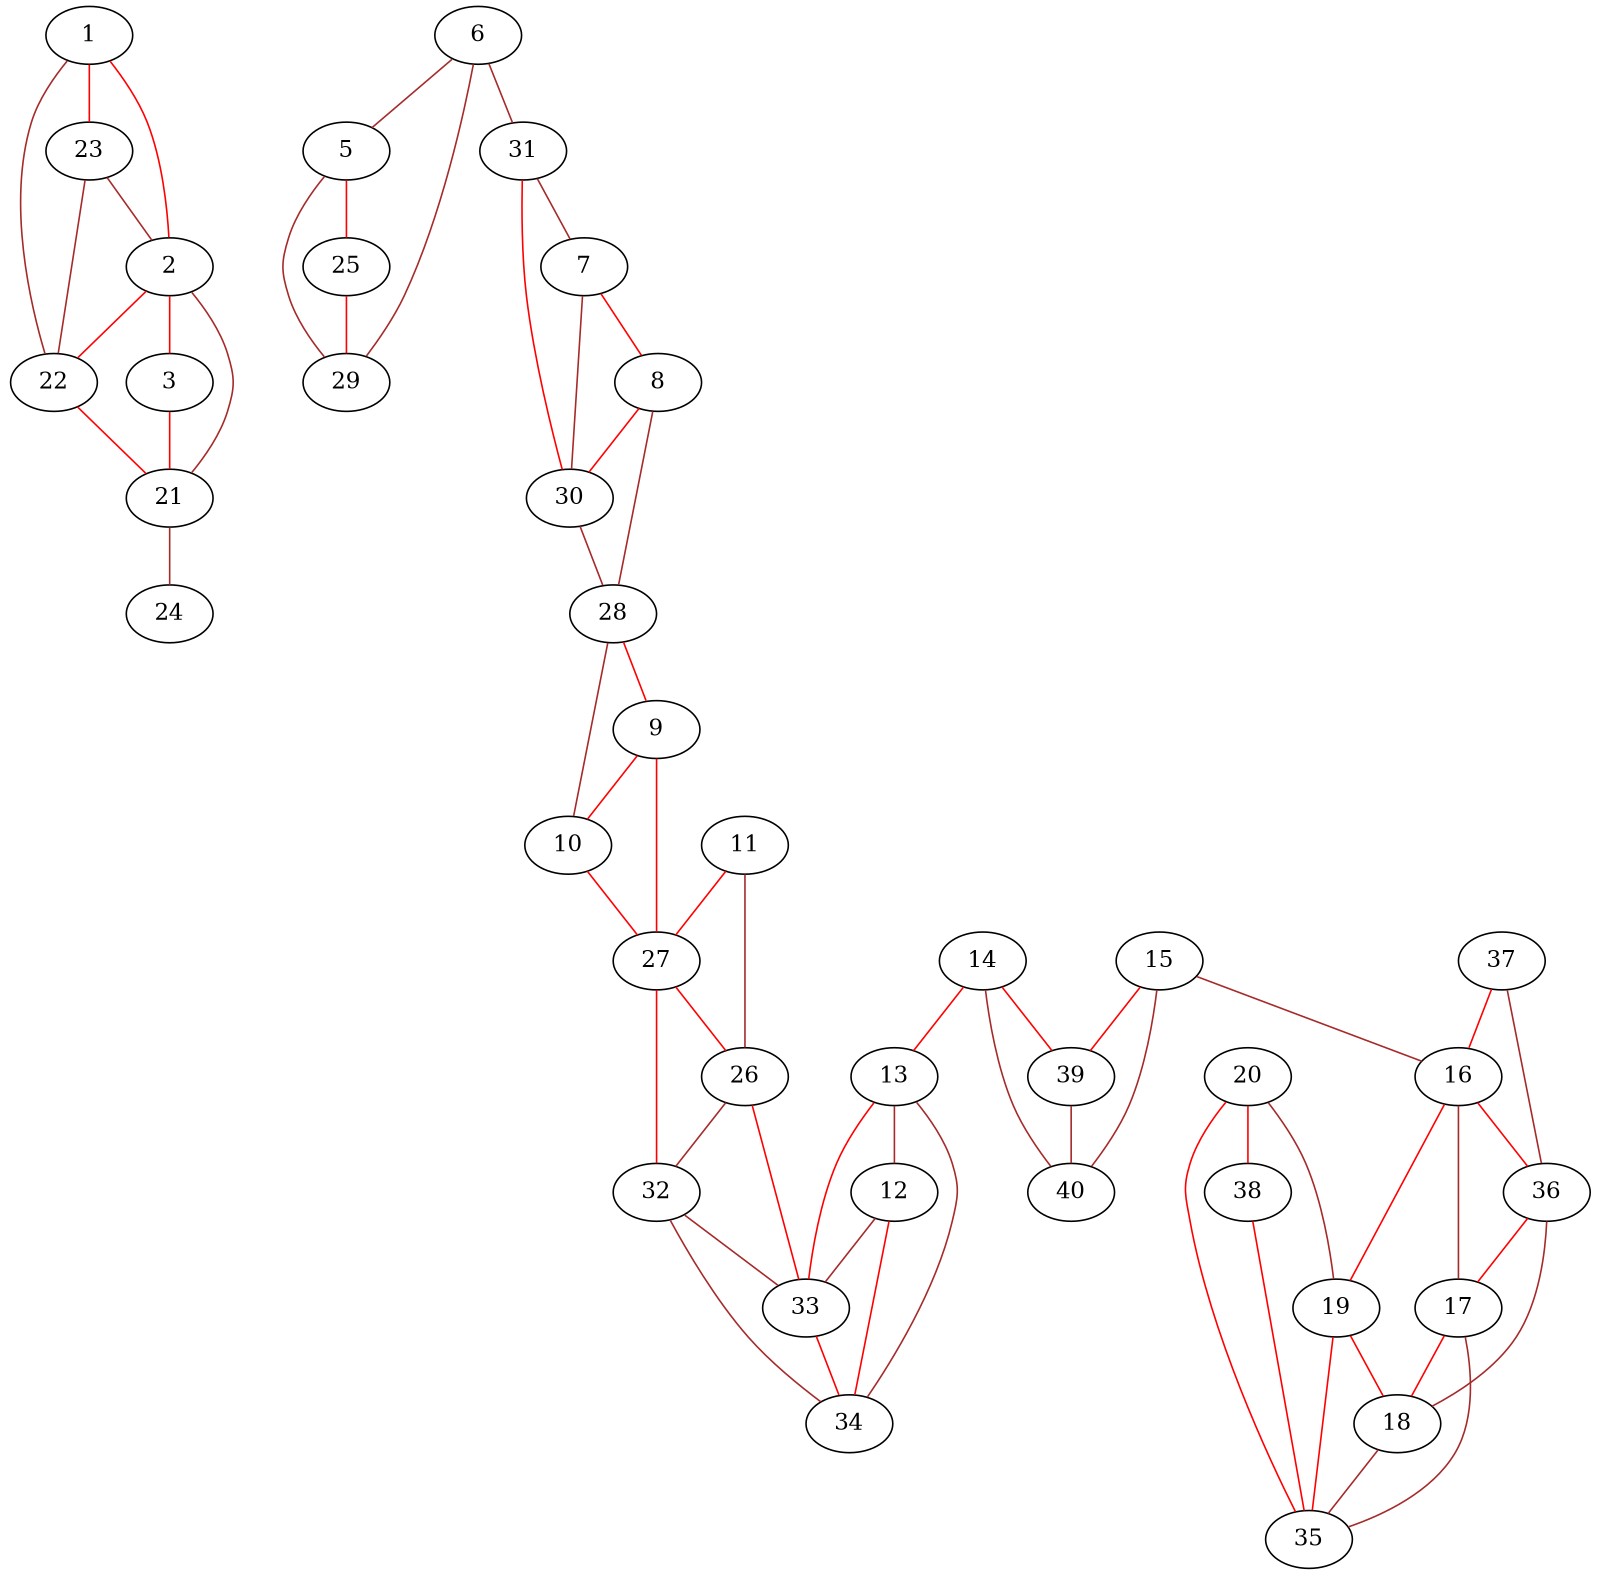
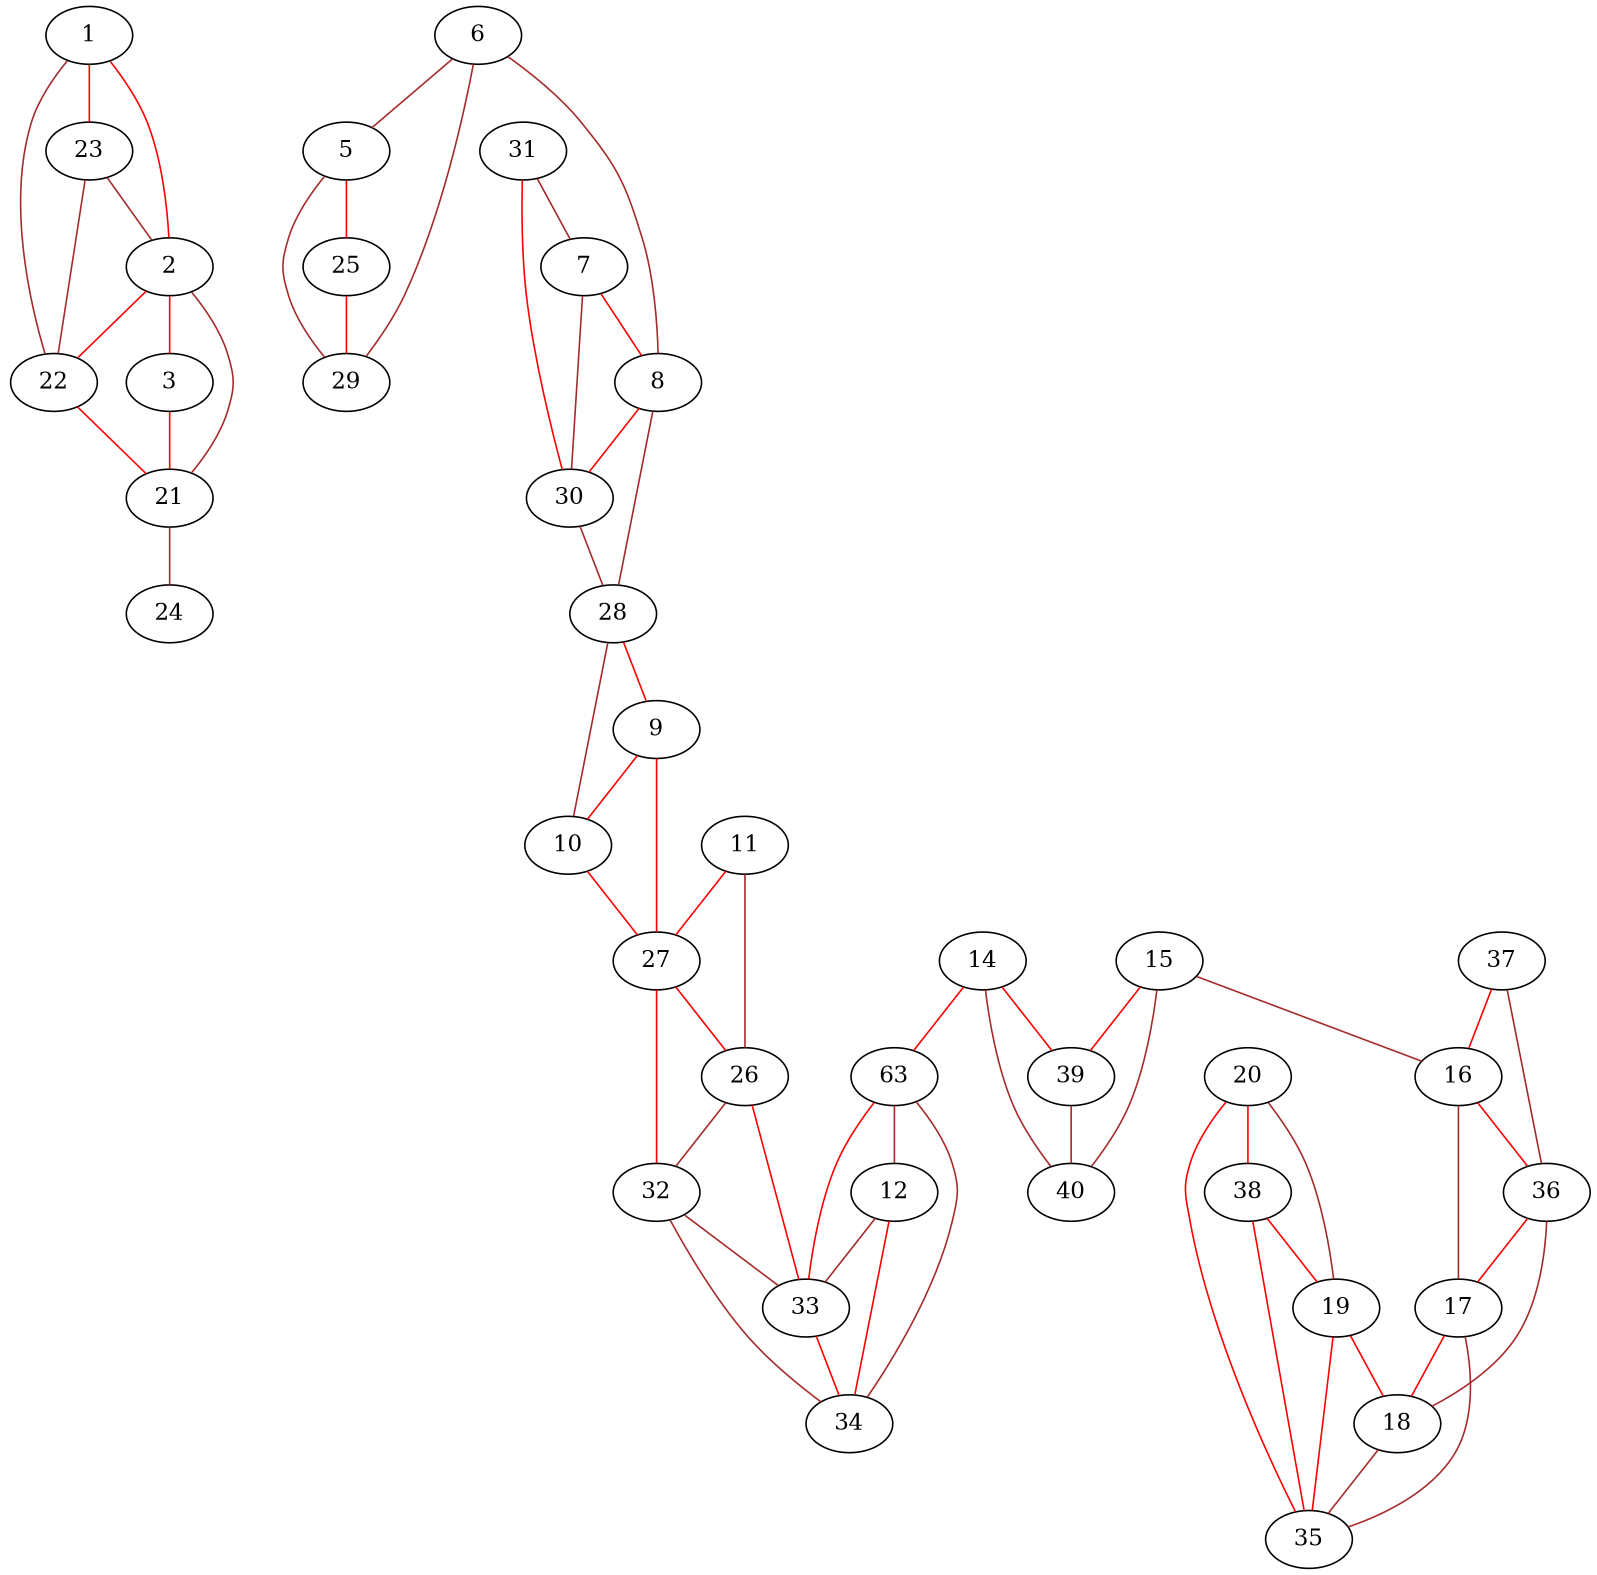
edge "6" -- "31": now "6" -- "8"
node "13": label "13" -> "63"
edge "16" -- "19": now "38" -- "19"
